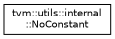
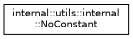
node "tvm::utils::internal ::NoConstant": label "tvm::utils::internal ::NoConstant" -> "internal::utils::internal ::NoConstant"
